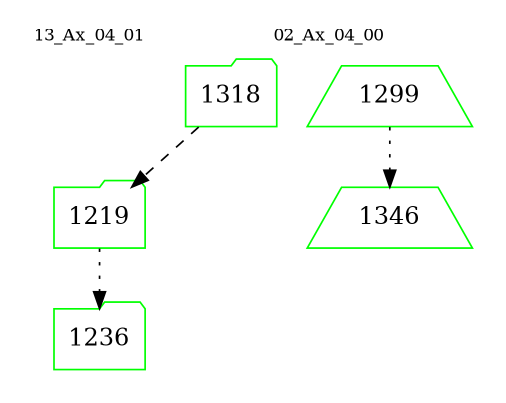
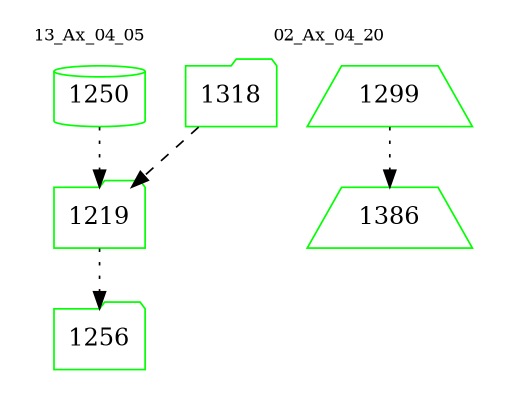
cluster "13_Ax_04_01": label "13_Ax_04_01" -> "13_Ax_04_05"
cluster "02_Ax_04_00": label "02_Ax_04_00" -> "02_Ax_04_20"
node "1250": added
node "1346": label "1346" -> "1386"
node "1236": label "1236" -> "1256"
